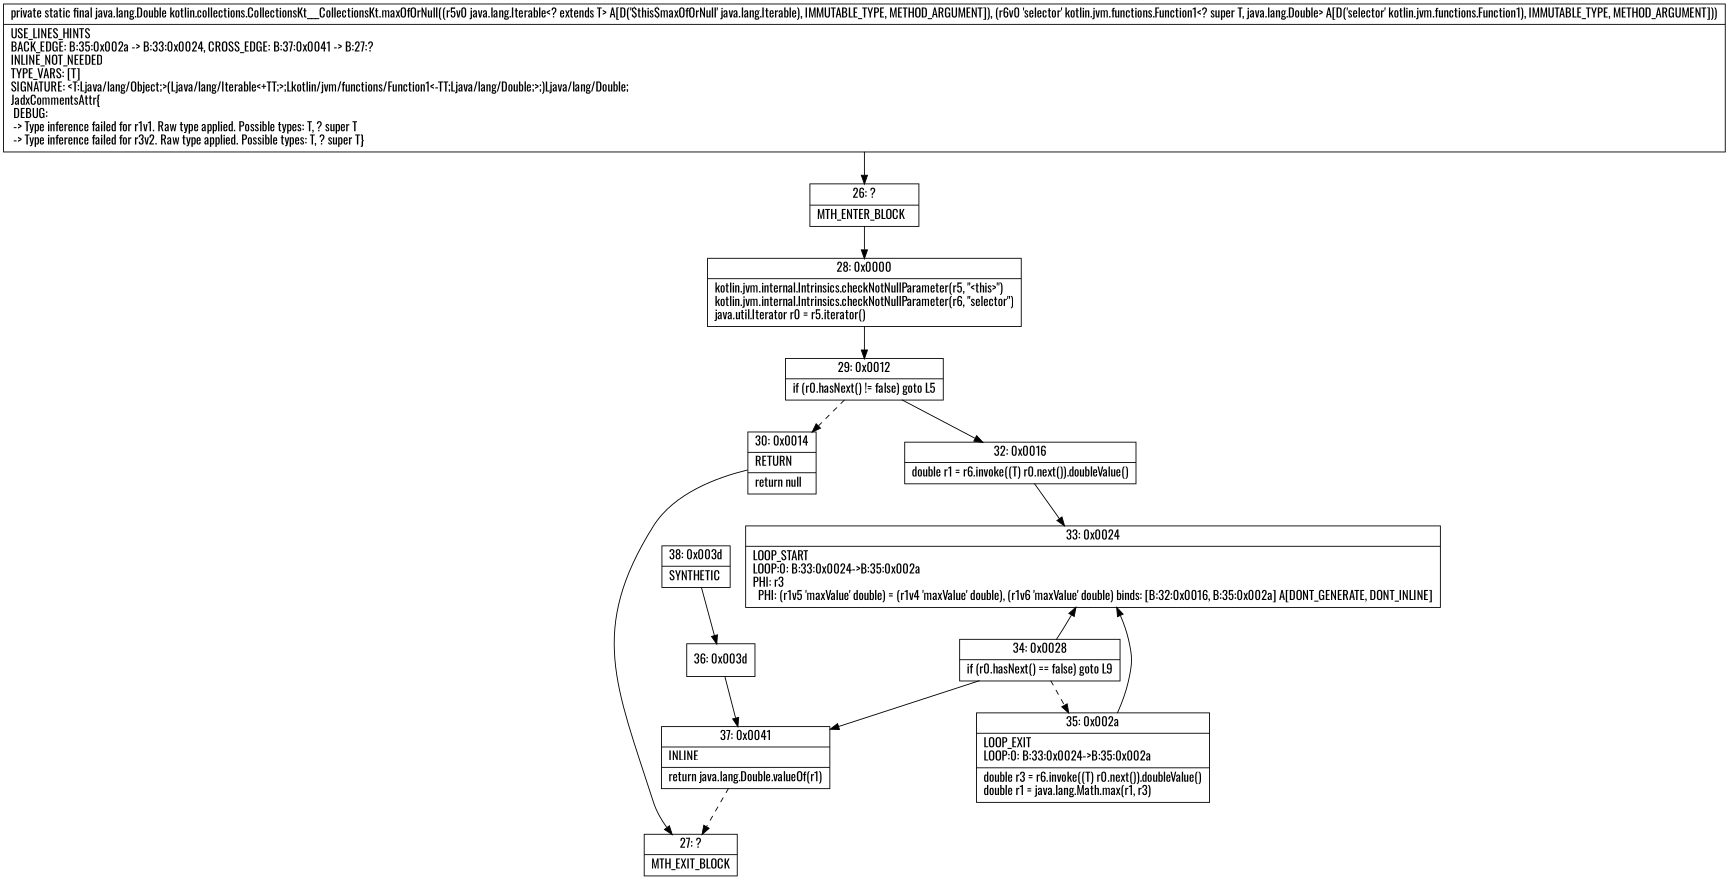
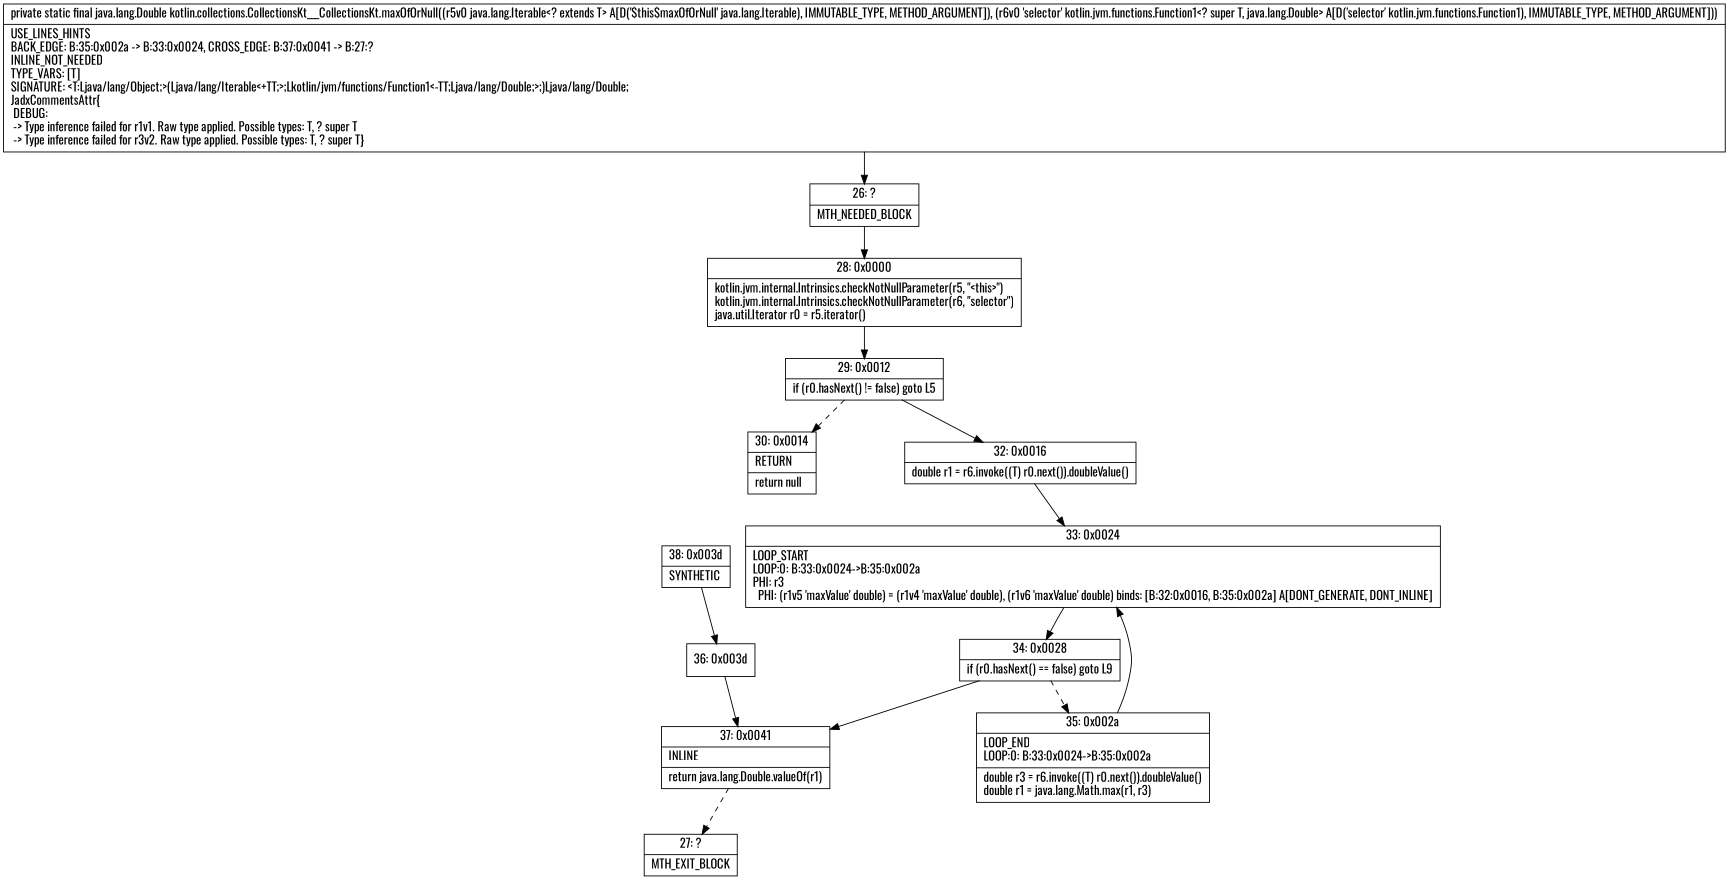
node "26: ?": text "MTH_ENTER_BLOCK" -> "MTH_NEEDED_BLOCK"
edge "30: 0x0014" -> "27: ?": removed
edge "34: 0x0028" -> "33: 0x0024": reversed
node "35: 0x002a": text "LOOP_EXIT" -> "LOOP_END"
